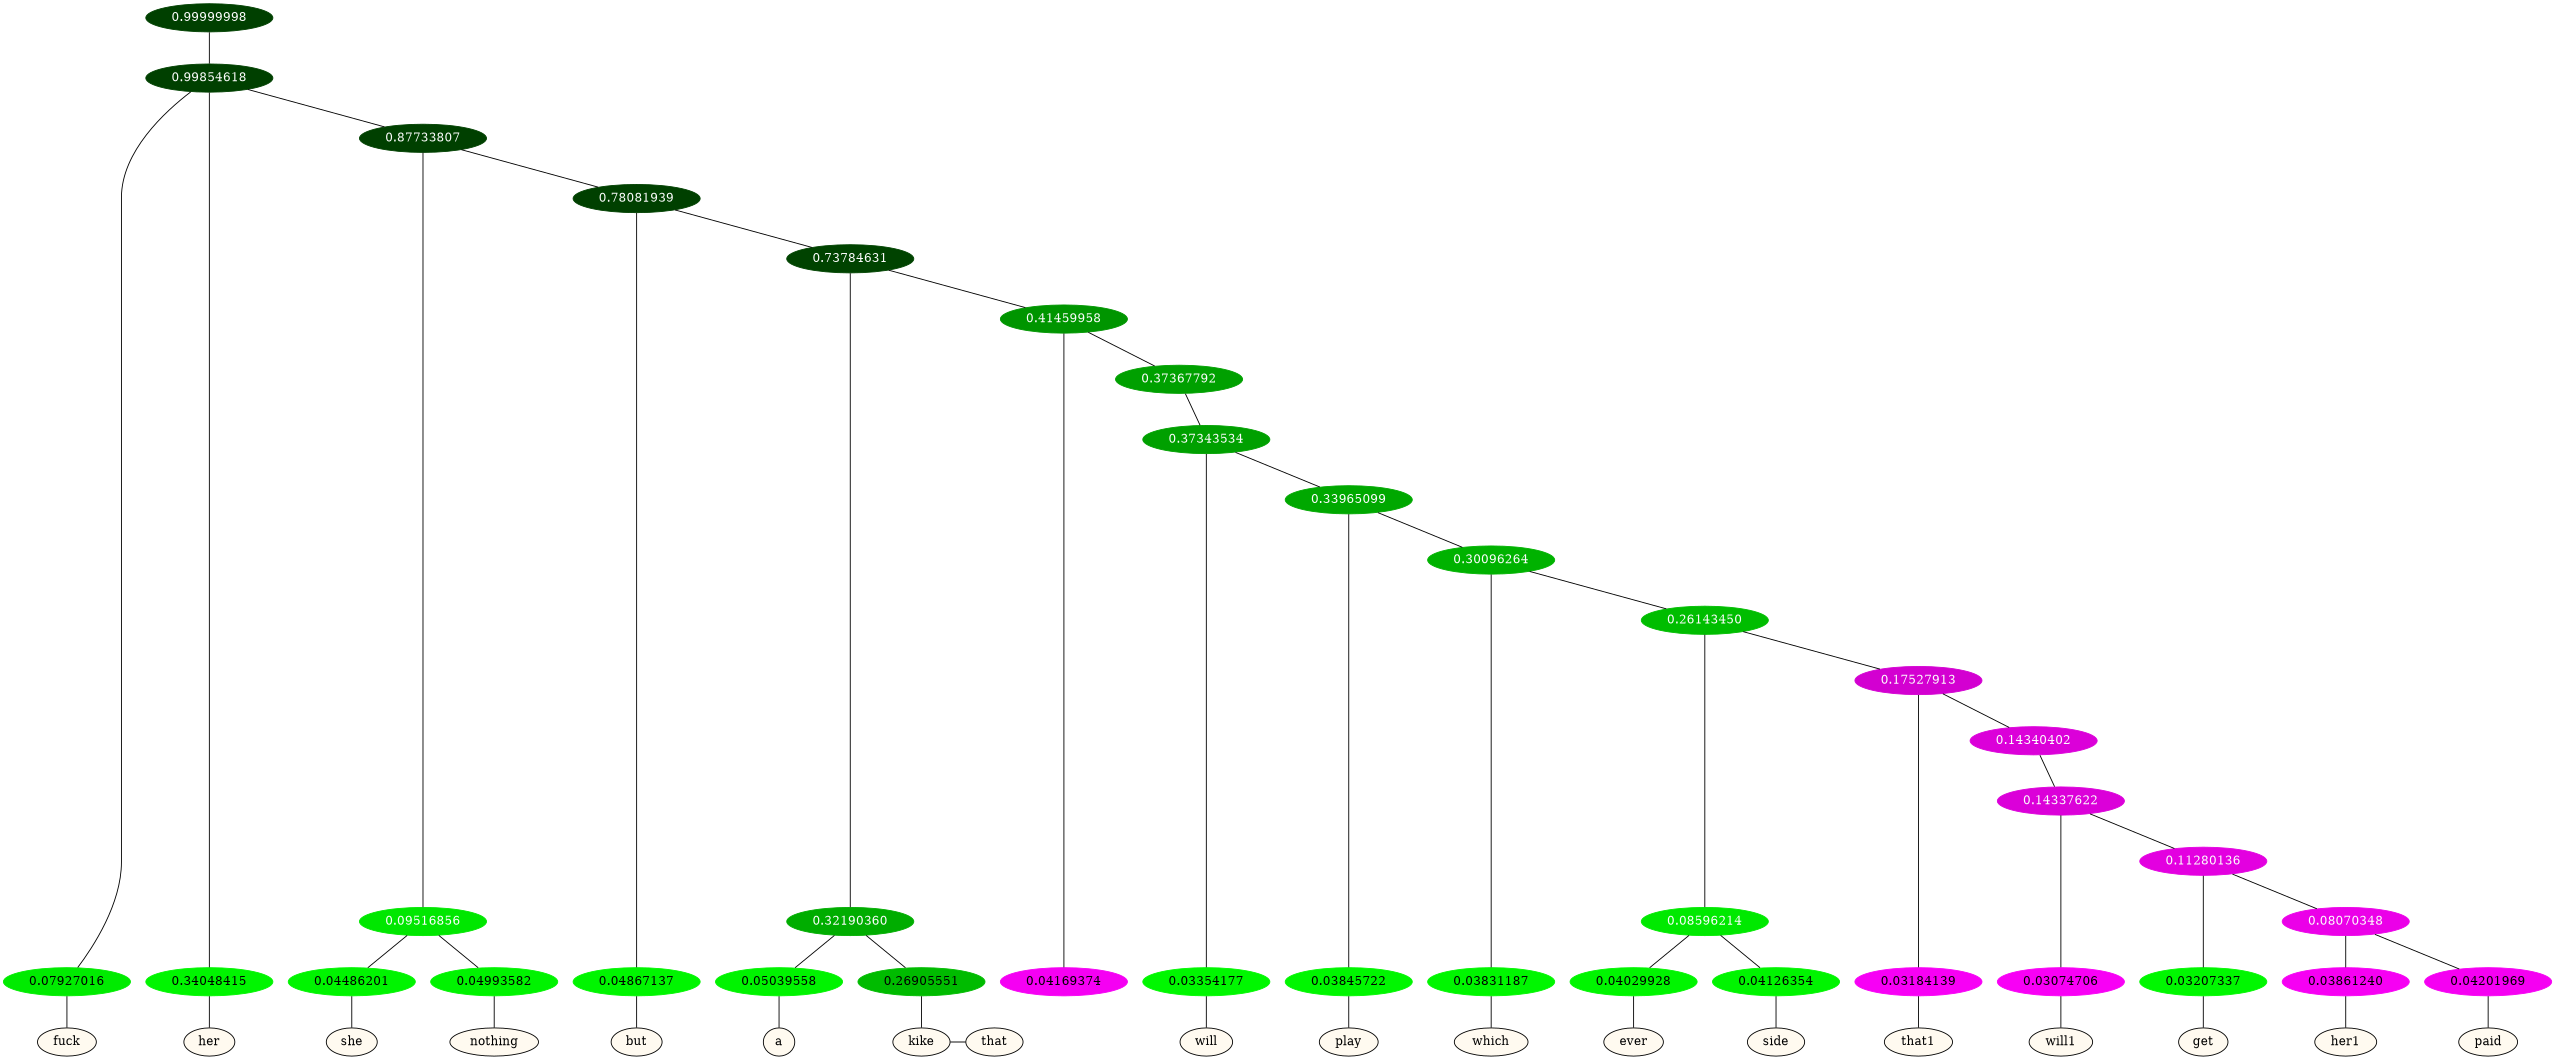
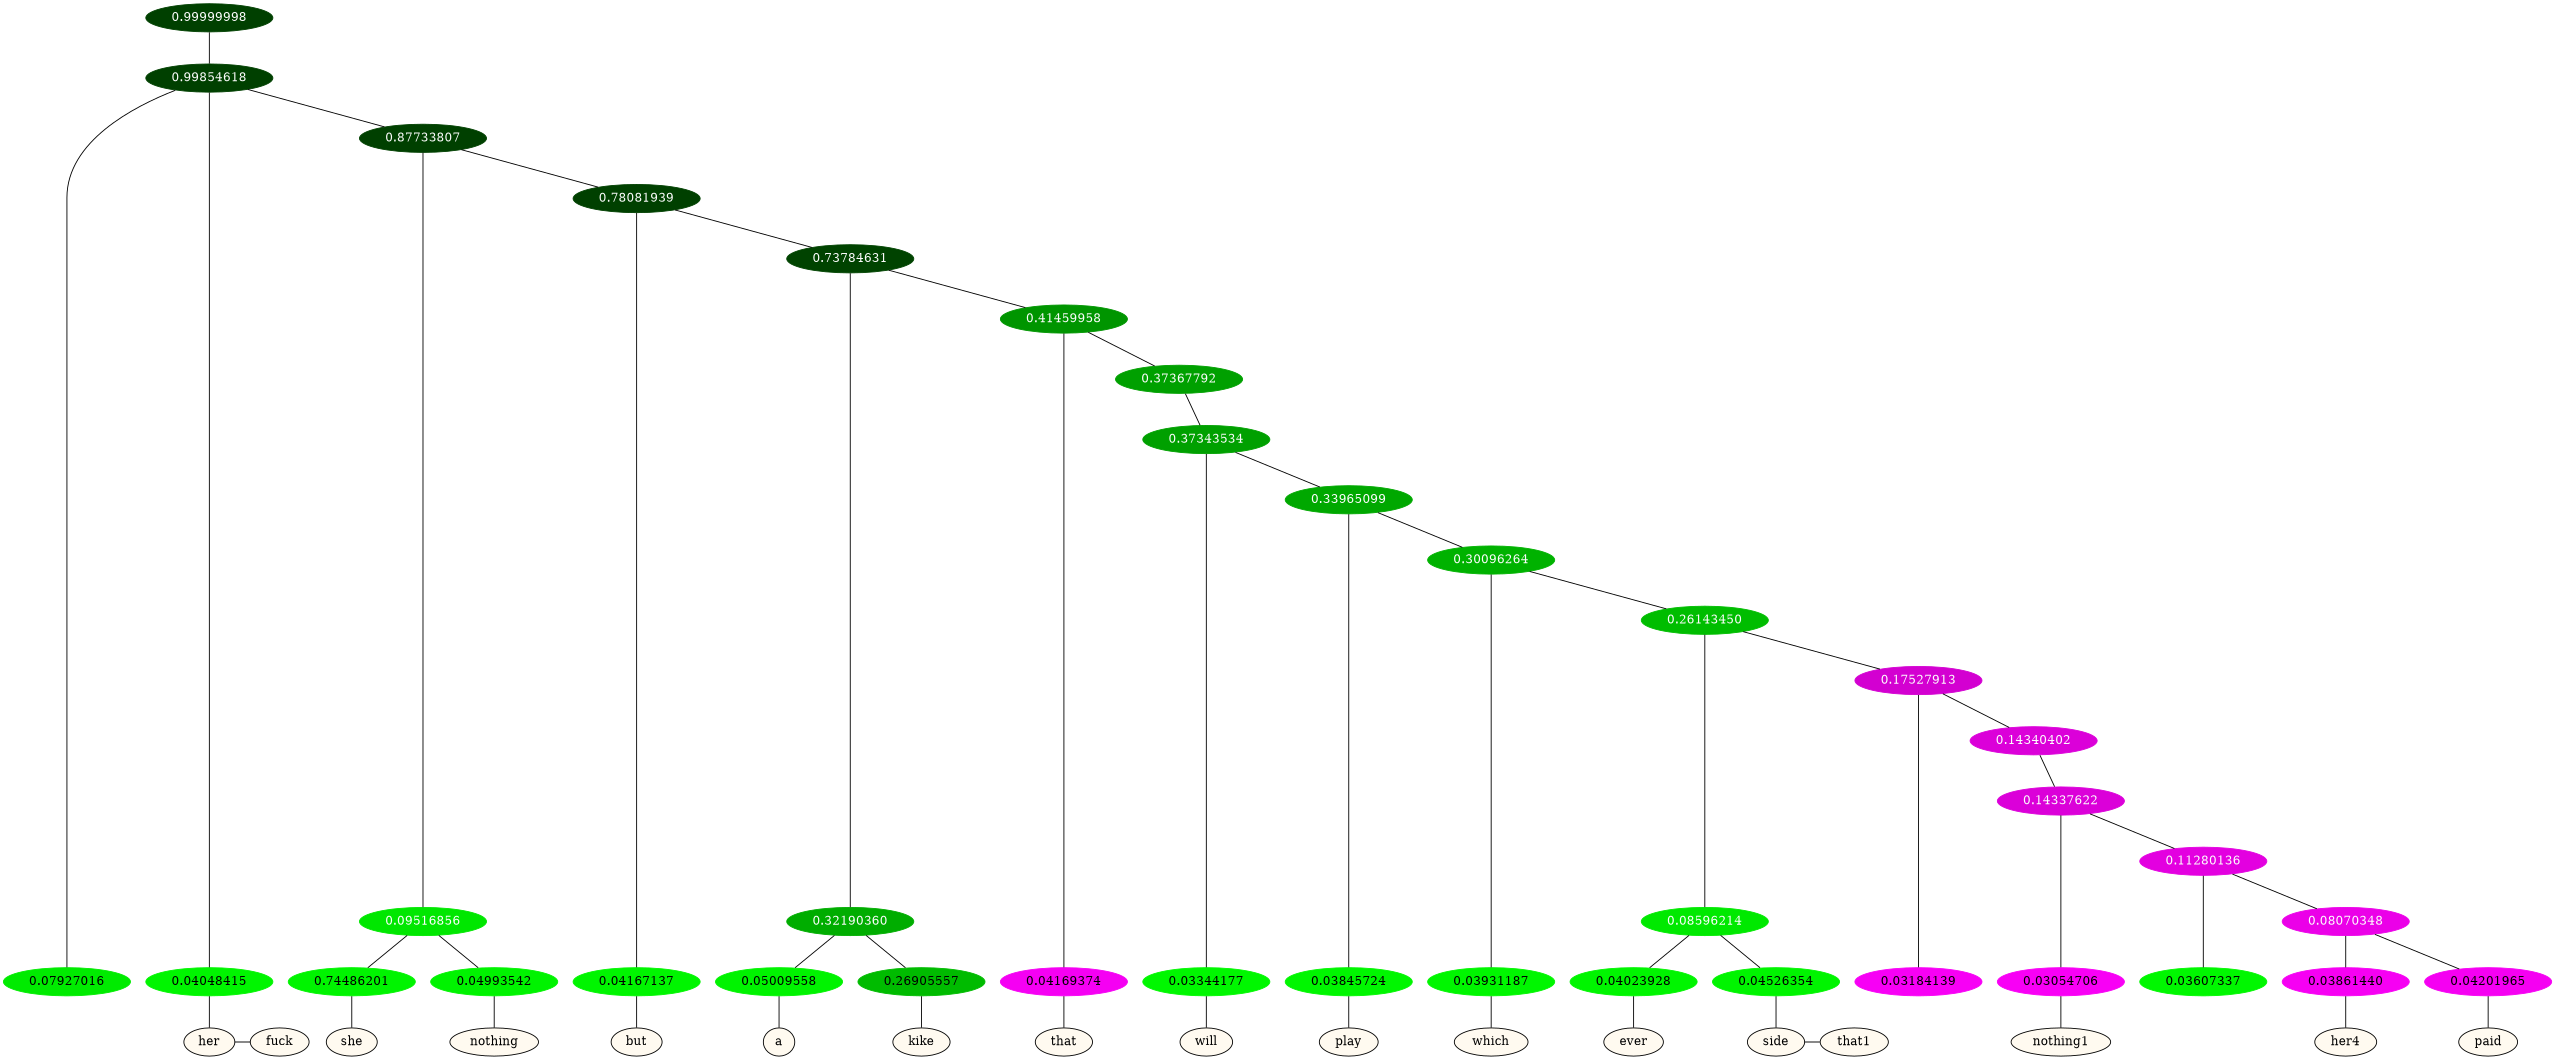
node "0.34048415": label "0.34048415" -> "0.04048415"
node "0.04486201": label "0.04486201" -> "0.74486201"
node "0.04993582": label "0.04993582" -> "0.04993542"
node "0.04867137": label "0.04867137" -> "0.04167137"
node "0.05039558": label "0.05039558" -> "0.05009558"
node "0.26905551": label "0.26905551" -> "0.26905557"
node "0.03354177": label "0.03354177" -> "0.03344177"
node "0.03845722": label "0.03845722" -> "0.03845724"
node "0.03831187": label "0.03831187" -> "0.03931187"
node "0.04029928": label "0.04029928" -> "0.04023928"
node "0.04126354": label "0.04126354" -> "0.04526354"
node "0.03074706": label "0.03074706" -> "0.03054706"
node "0.03207337": label "0.03207337" -> "0.03607337"
node "0.03861240": label "0.03861240" -> "0.03861440"
node "0.04201969": label "0.04201969" -> "0.04201965"
edge "0.07927016" -- "fuck": now "her" -- "fuck"
edge "0.03184139" -- "that1": now "side" -- "that1"
edge "kike" -- "that": now "0.04169374" -- "that"
node "will1": label "will1" -> "nothing1"
node "get": removed
node "her1": label "her1" -> "her4"
